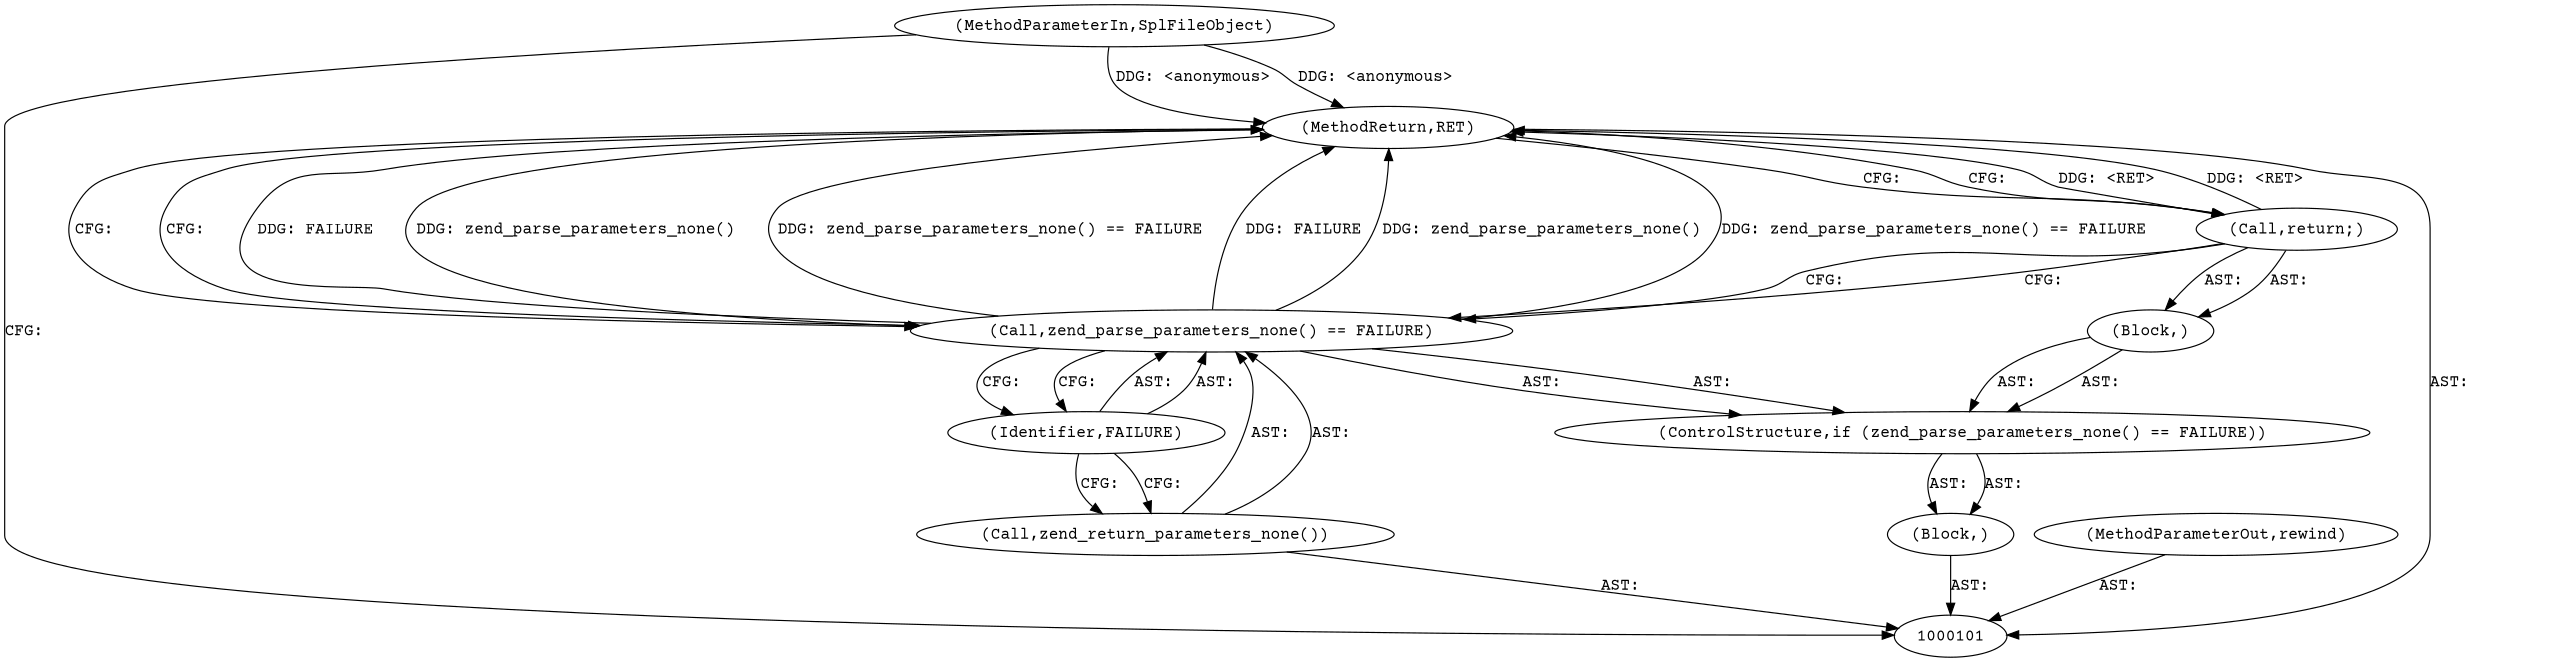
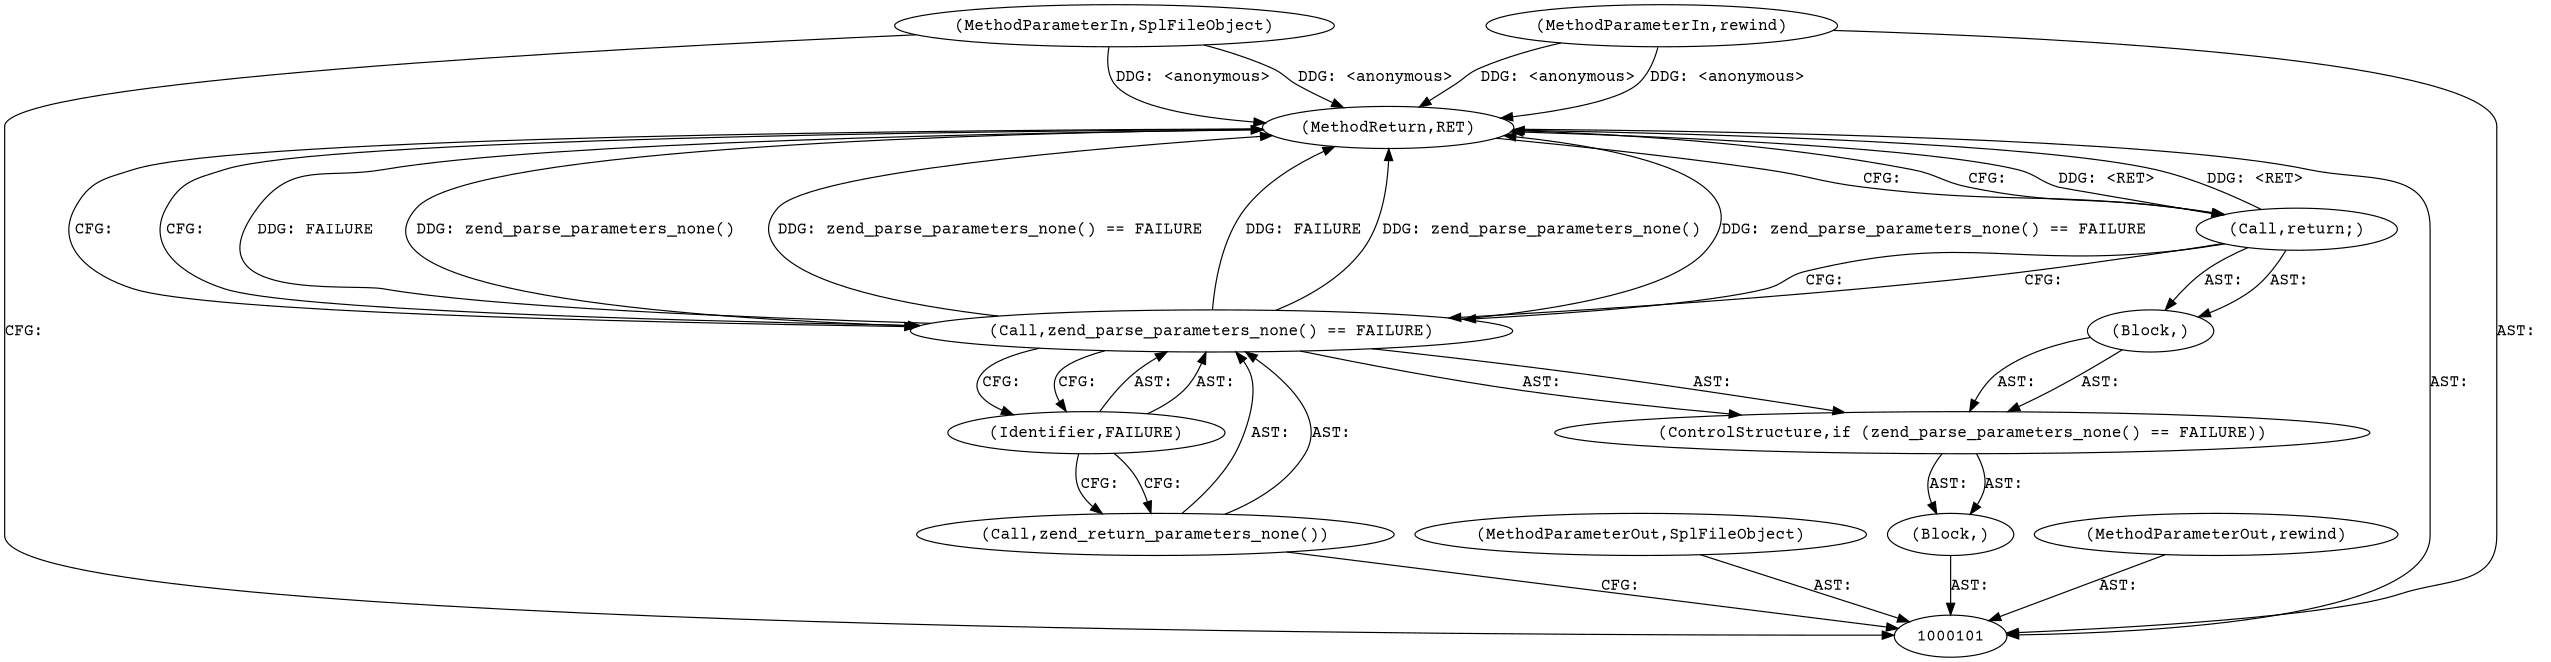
node "(MethodParameterIn,rewind)": added
node "(MethodParameterOut,SplFileObject)": added
edge "(Call,zend_return_parameters_none())" -> "1000101": label "AST: " -> "CFG: "
